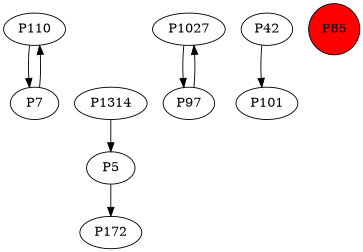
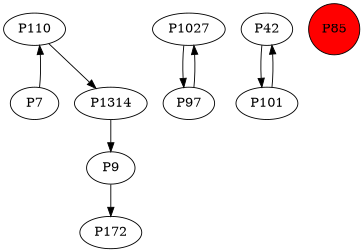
edge "P110" -> "P7": now "P110" -> "P1314"
edge "P101" -> "P42": added
node "P5": label "P5" -> "P9"
